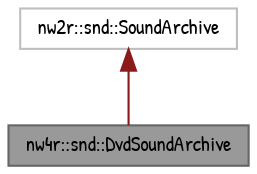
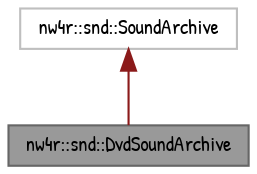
node "nw2r::snd::SoundArchive": label "nw2r::snd::SoundArchive" -> "nw4r::snd::SoundArchive"
